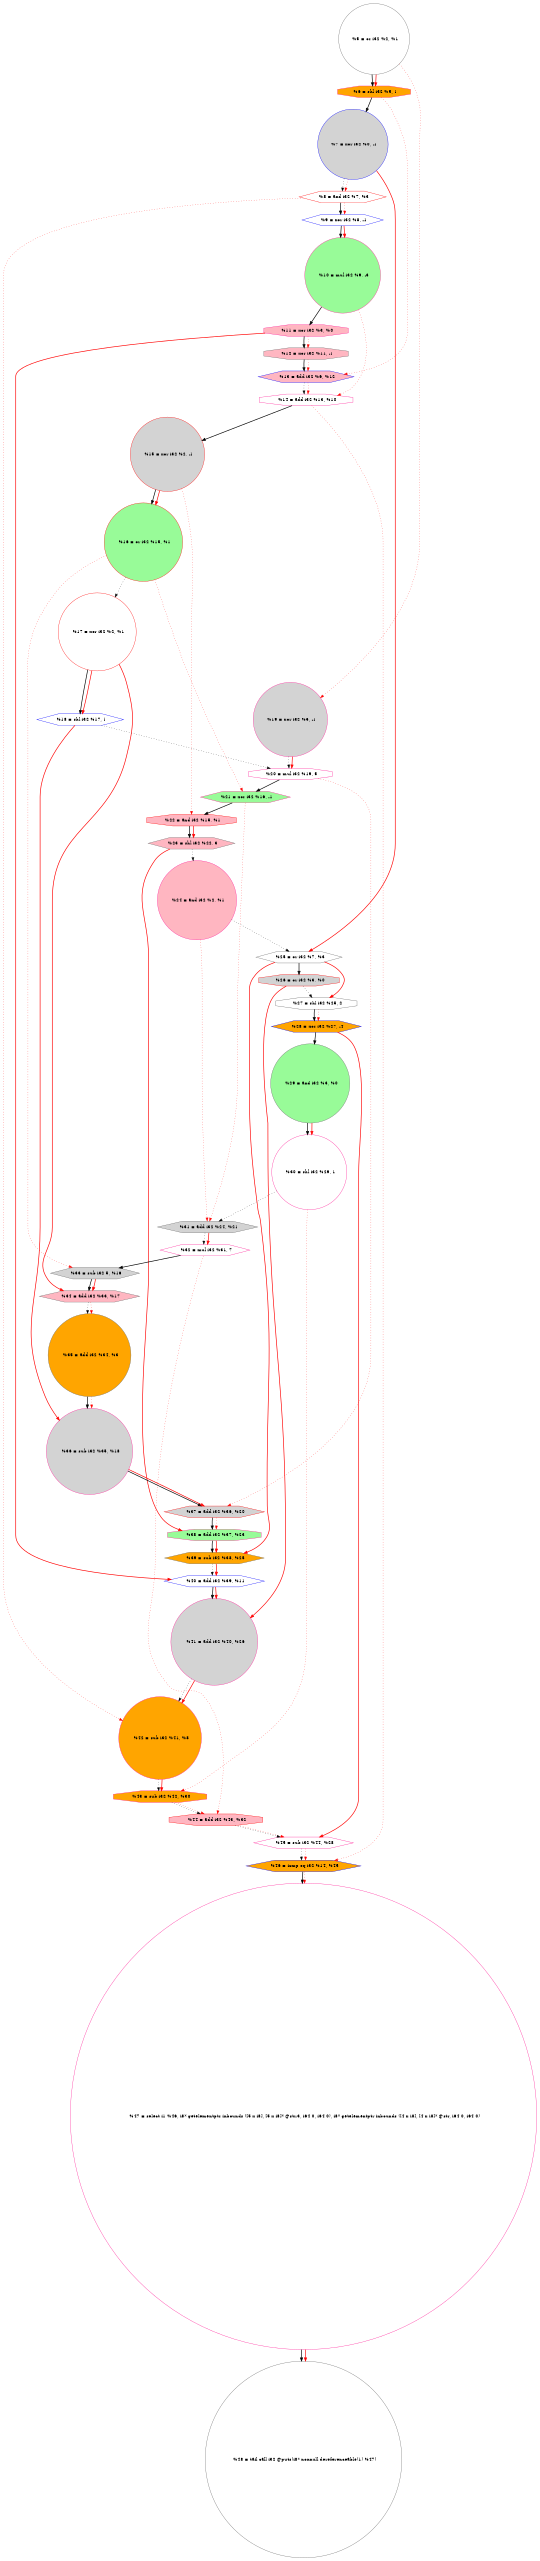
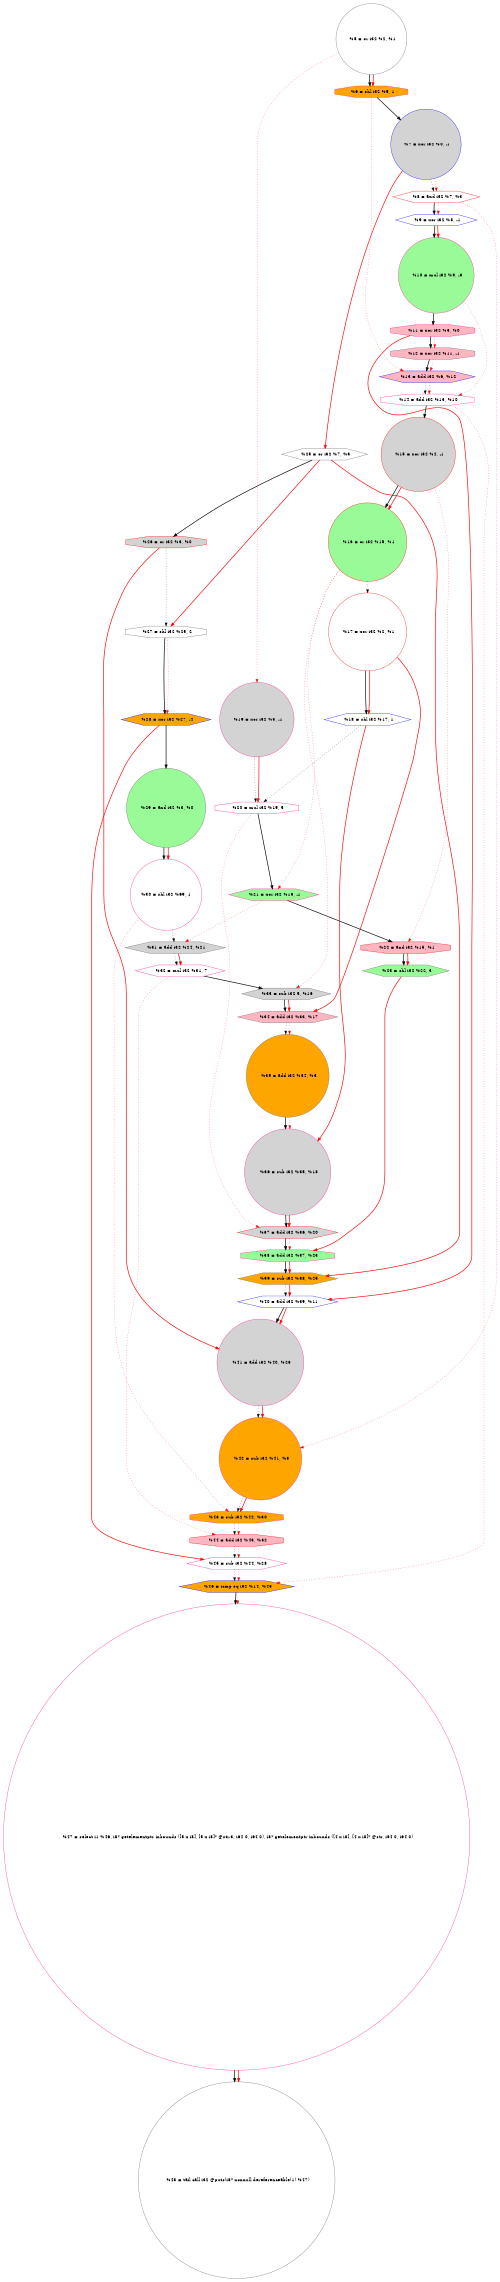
node "%23 = shl i32 %22, 3": fillcolor lightpink -> palegreen
node "%24 = and i32 %2, %1": removed
node "%30 = shl i32 %29, 1": label "%30 = shl i32 %29, 1" -> "%30 = shl i32 %69, 1"
